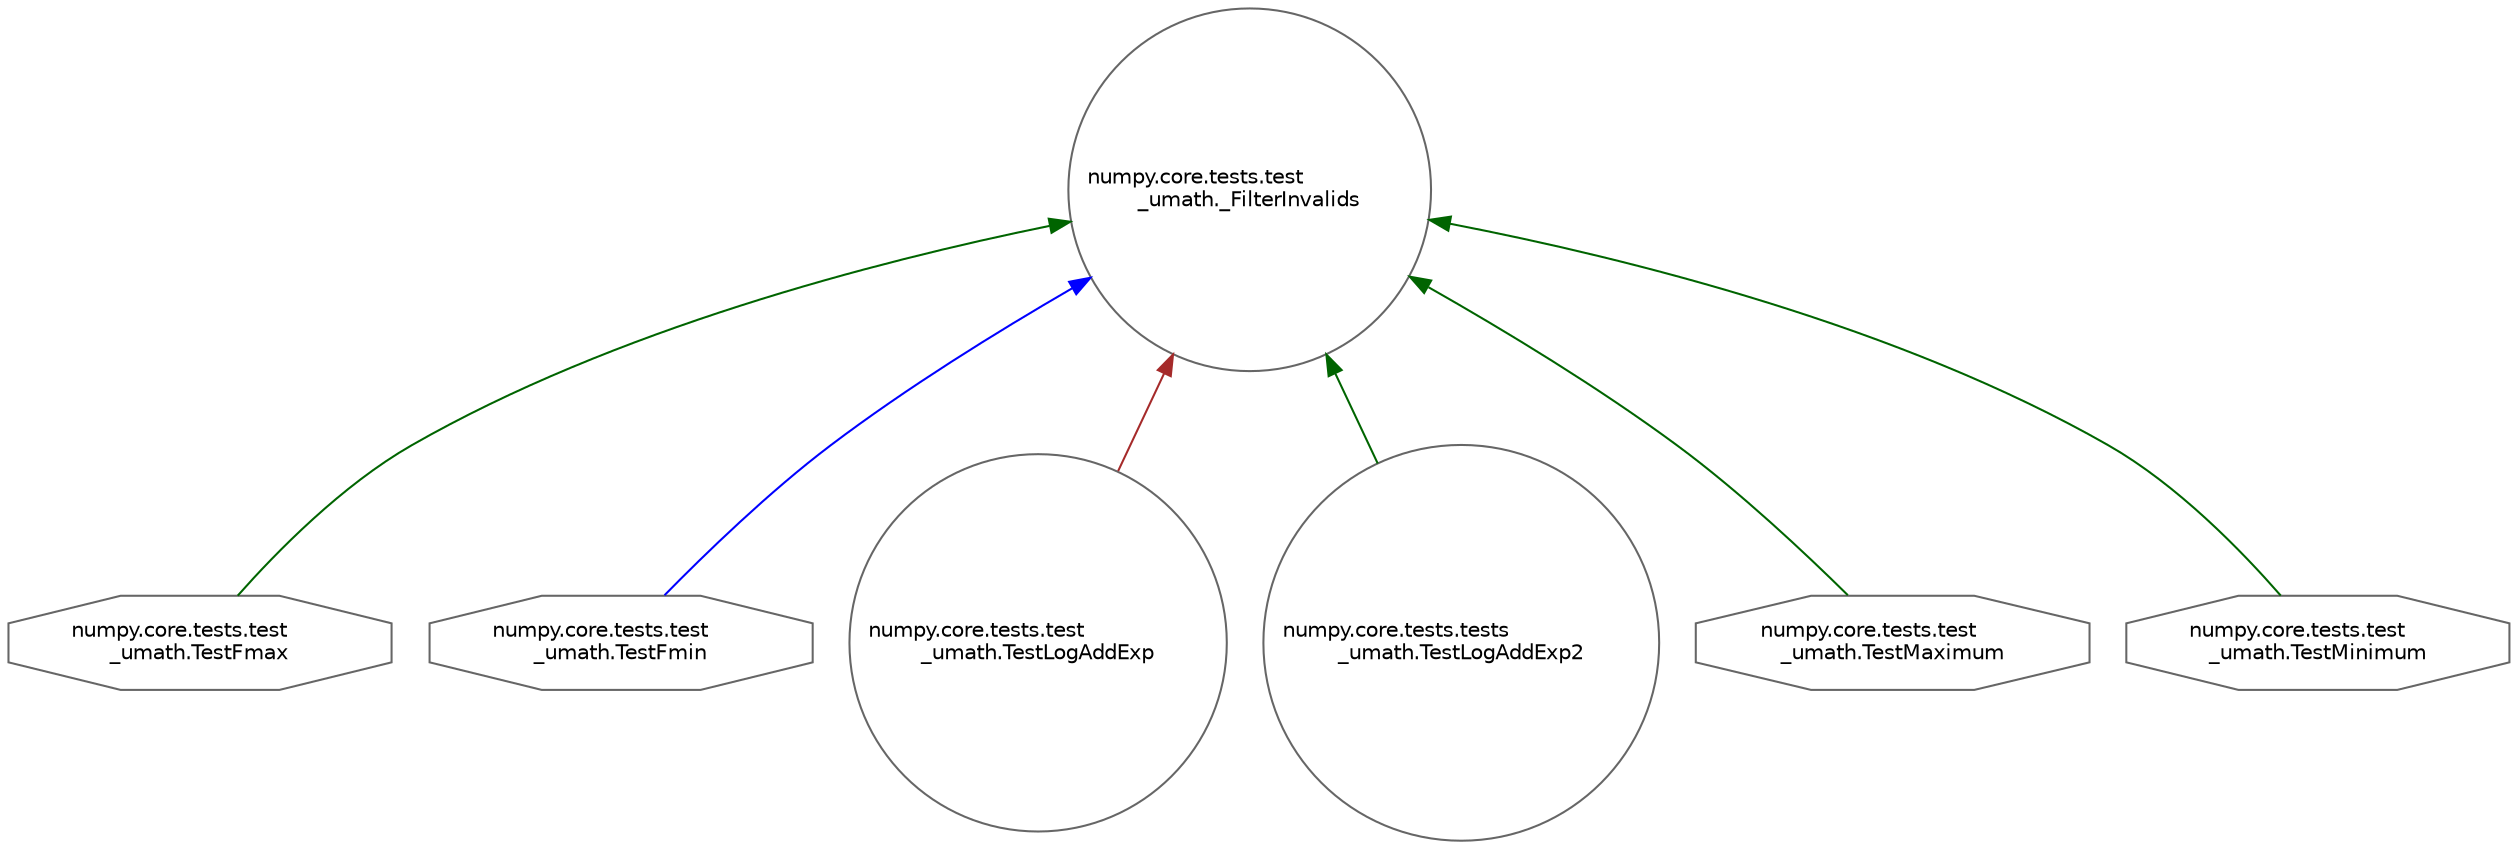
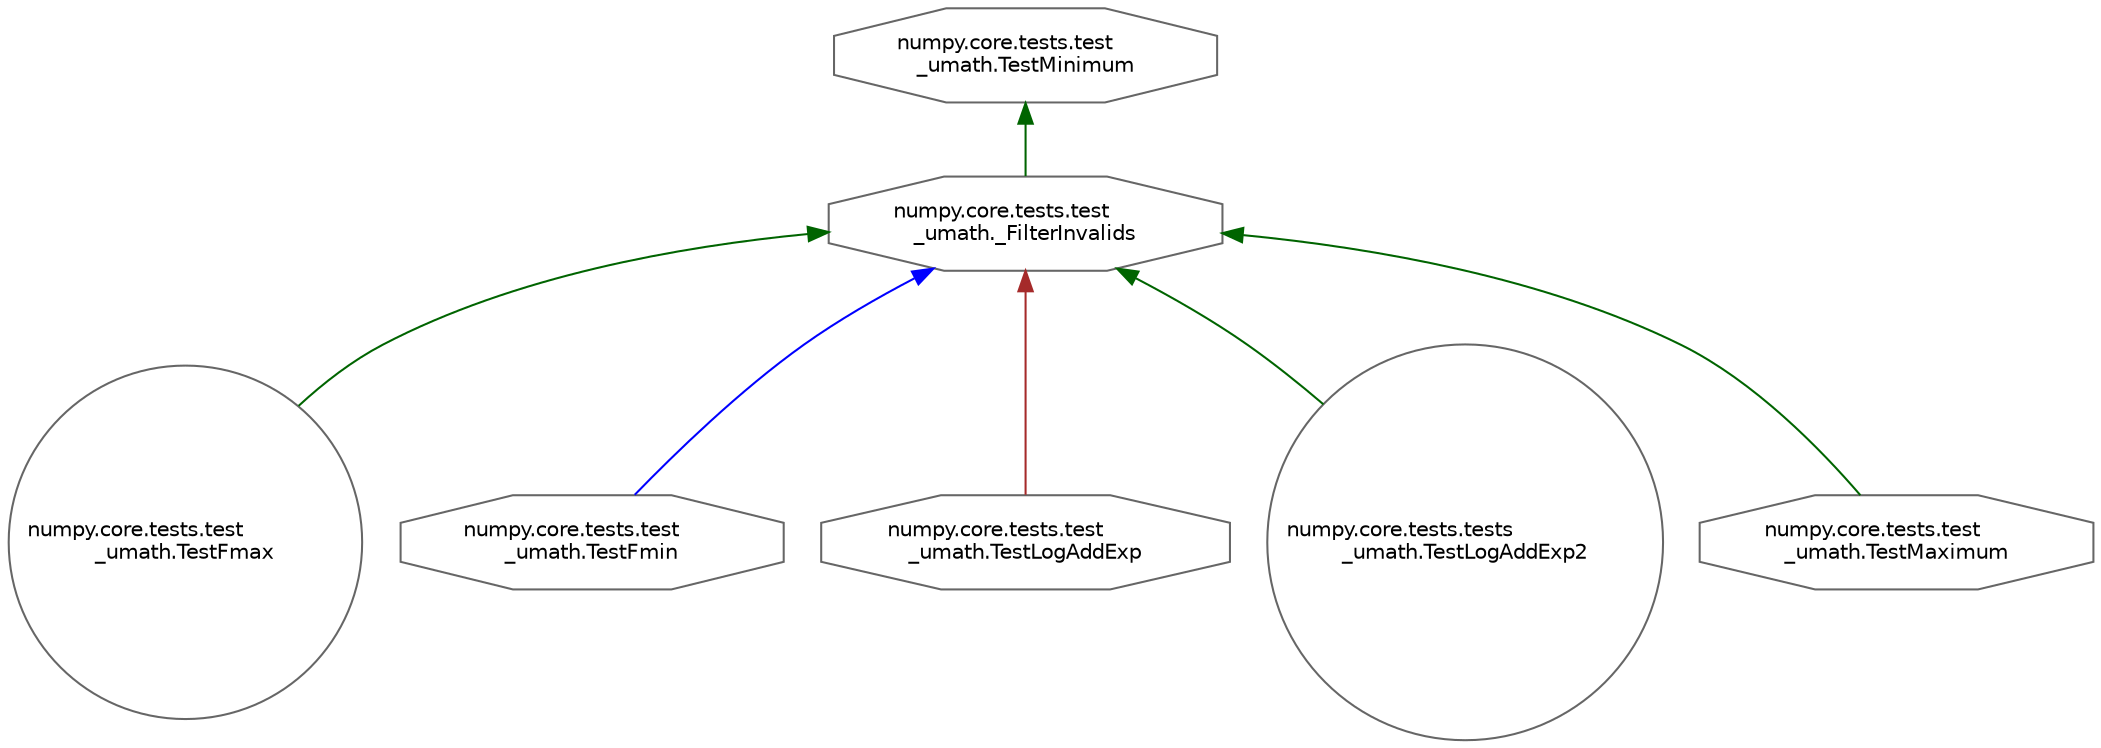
node "numpy.core.tests.test _umath._FilterInvalids": shape circle -> octagon
edge "numpy.core.tests.test _umath.TestMinimum" -> "numpy.core.tests.test _umath._FilterInvalids": reversed
node "numpy.core.tests.test _umath.TestFmax": shape octagon -> circle
node "numpy.core.tests.test _umath.TestLogAddExp": shape circle -> octagon
